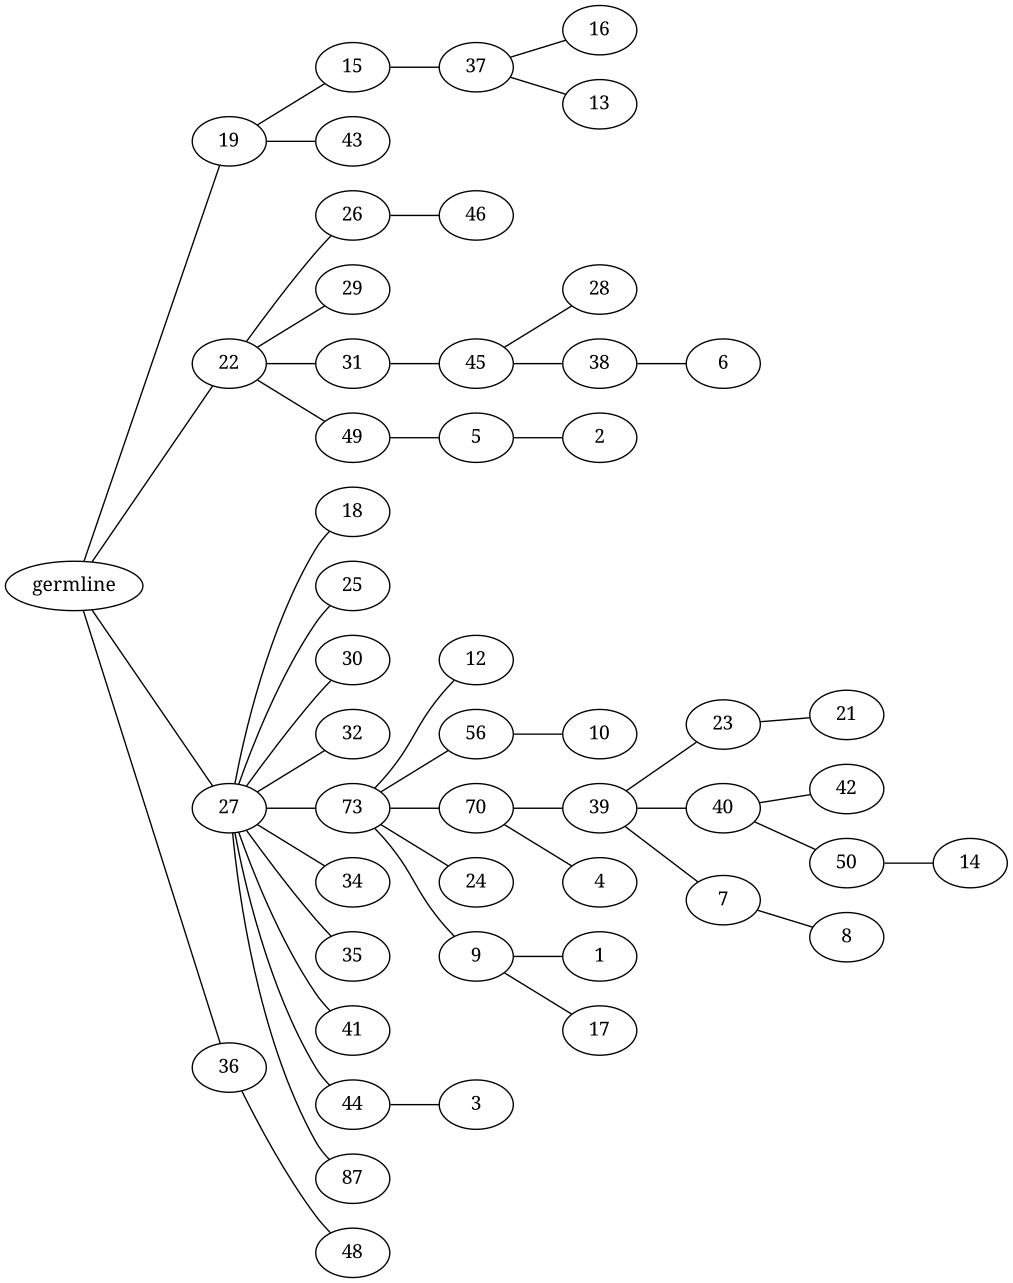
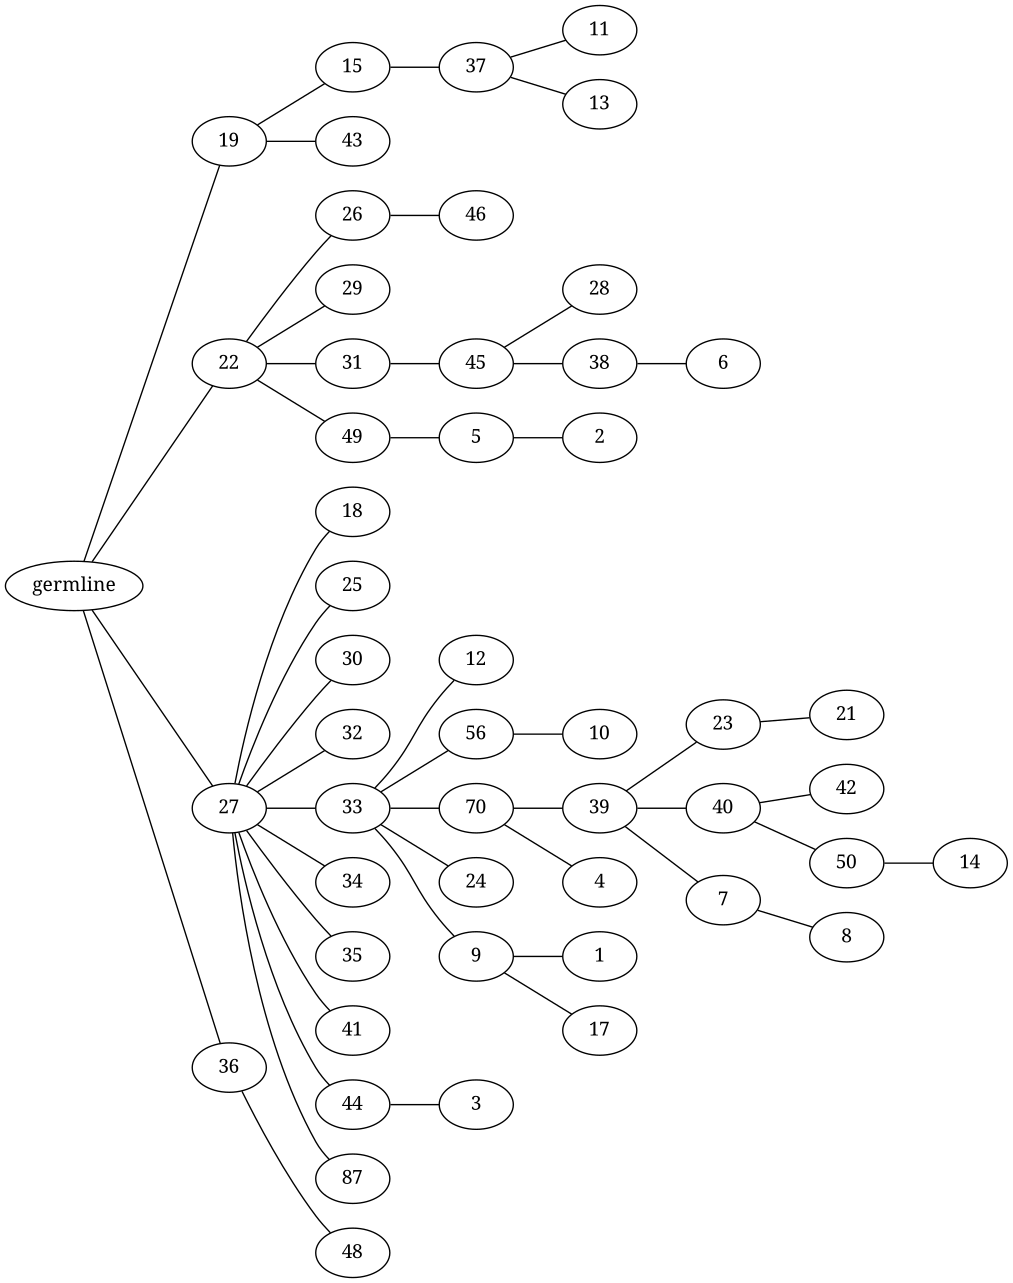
node "16": label "16" -> "11"
node "73": label "73" -> "33"
